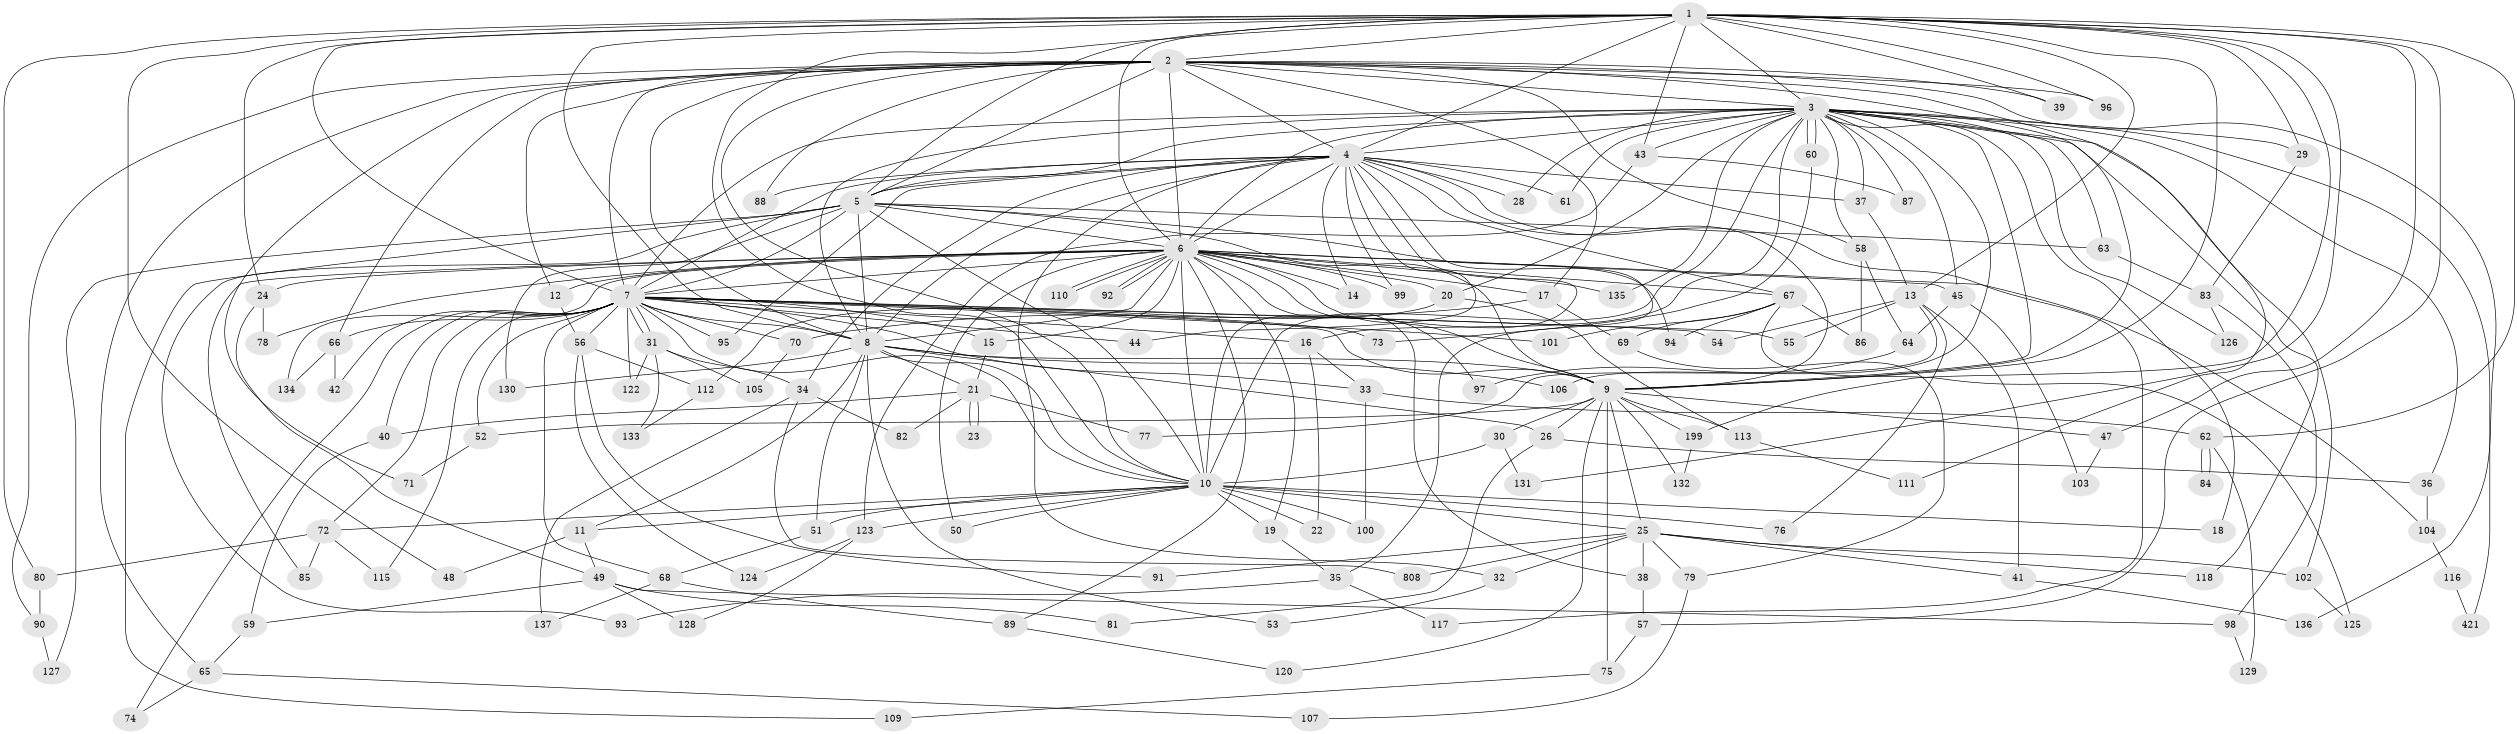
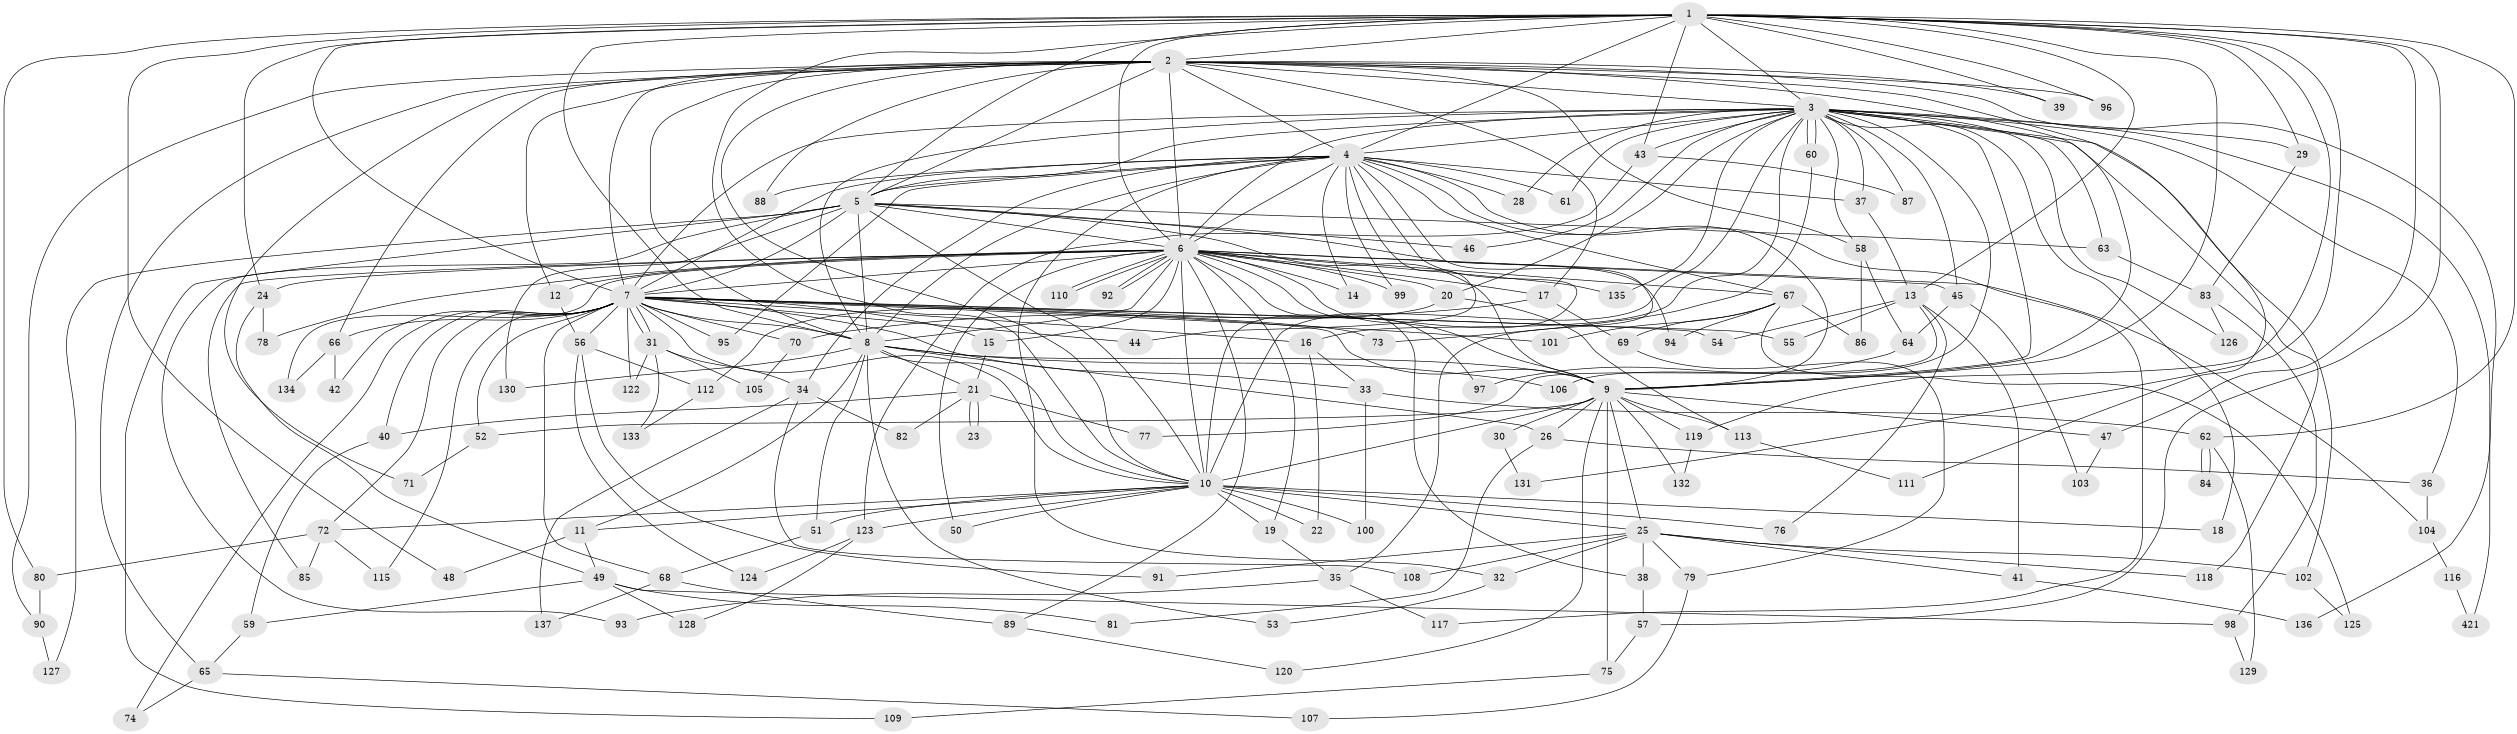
node "46": added
node "199": label "199" -> "119"
edge "30" -- "10": now "9" -- "10"
node "808": label "808" -> "108"
